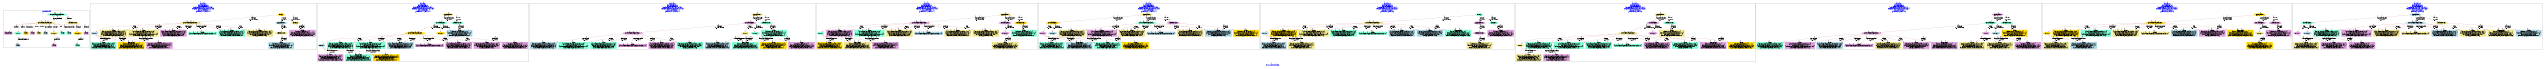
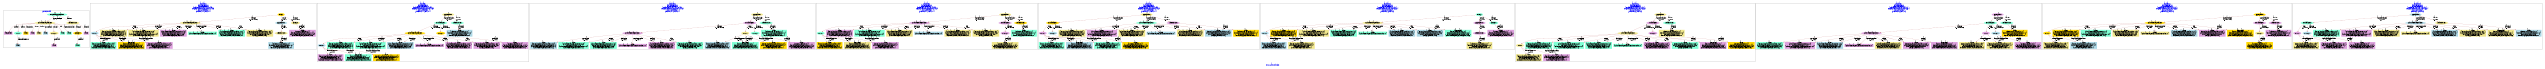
node "Concept2": label "Concept2" -> "Concept4"
